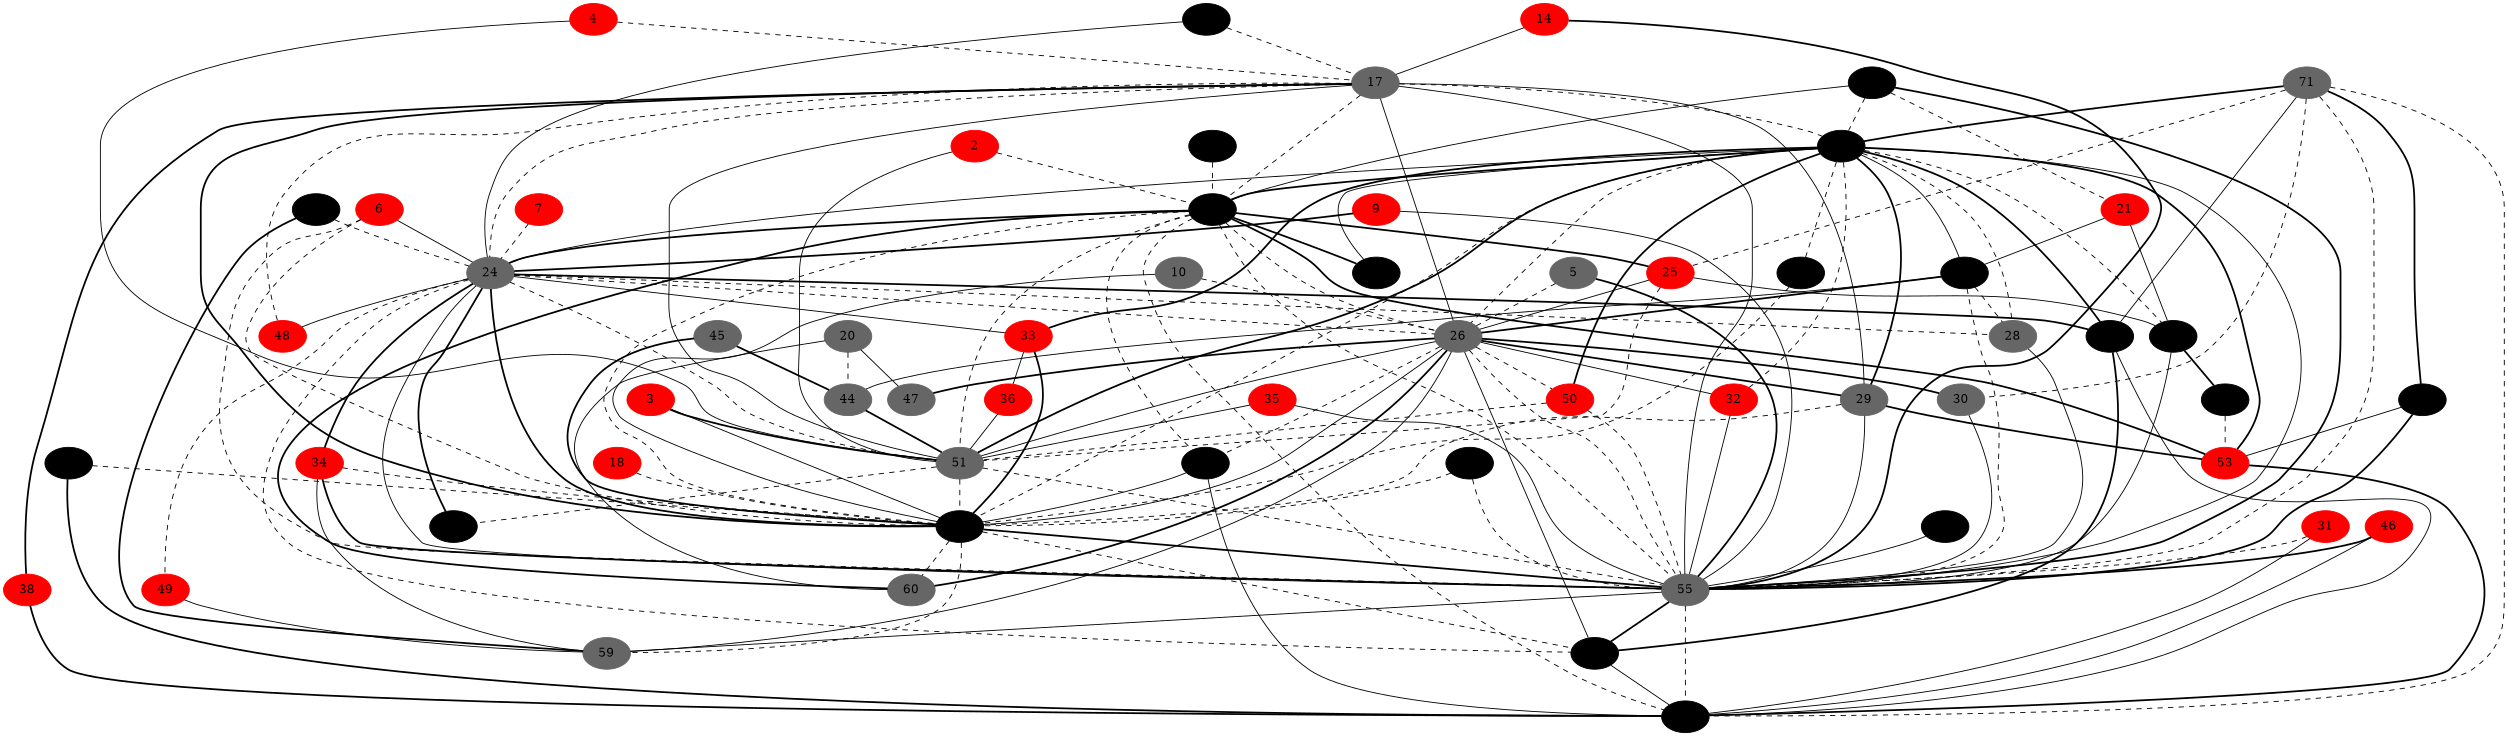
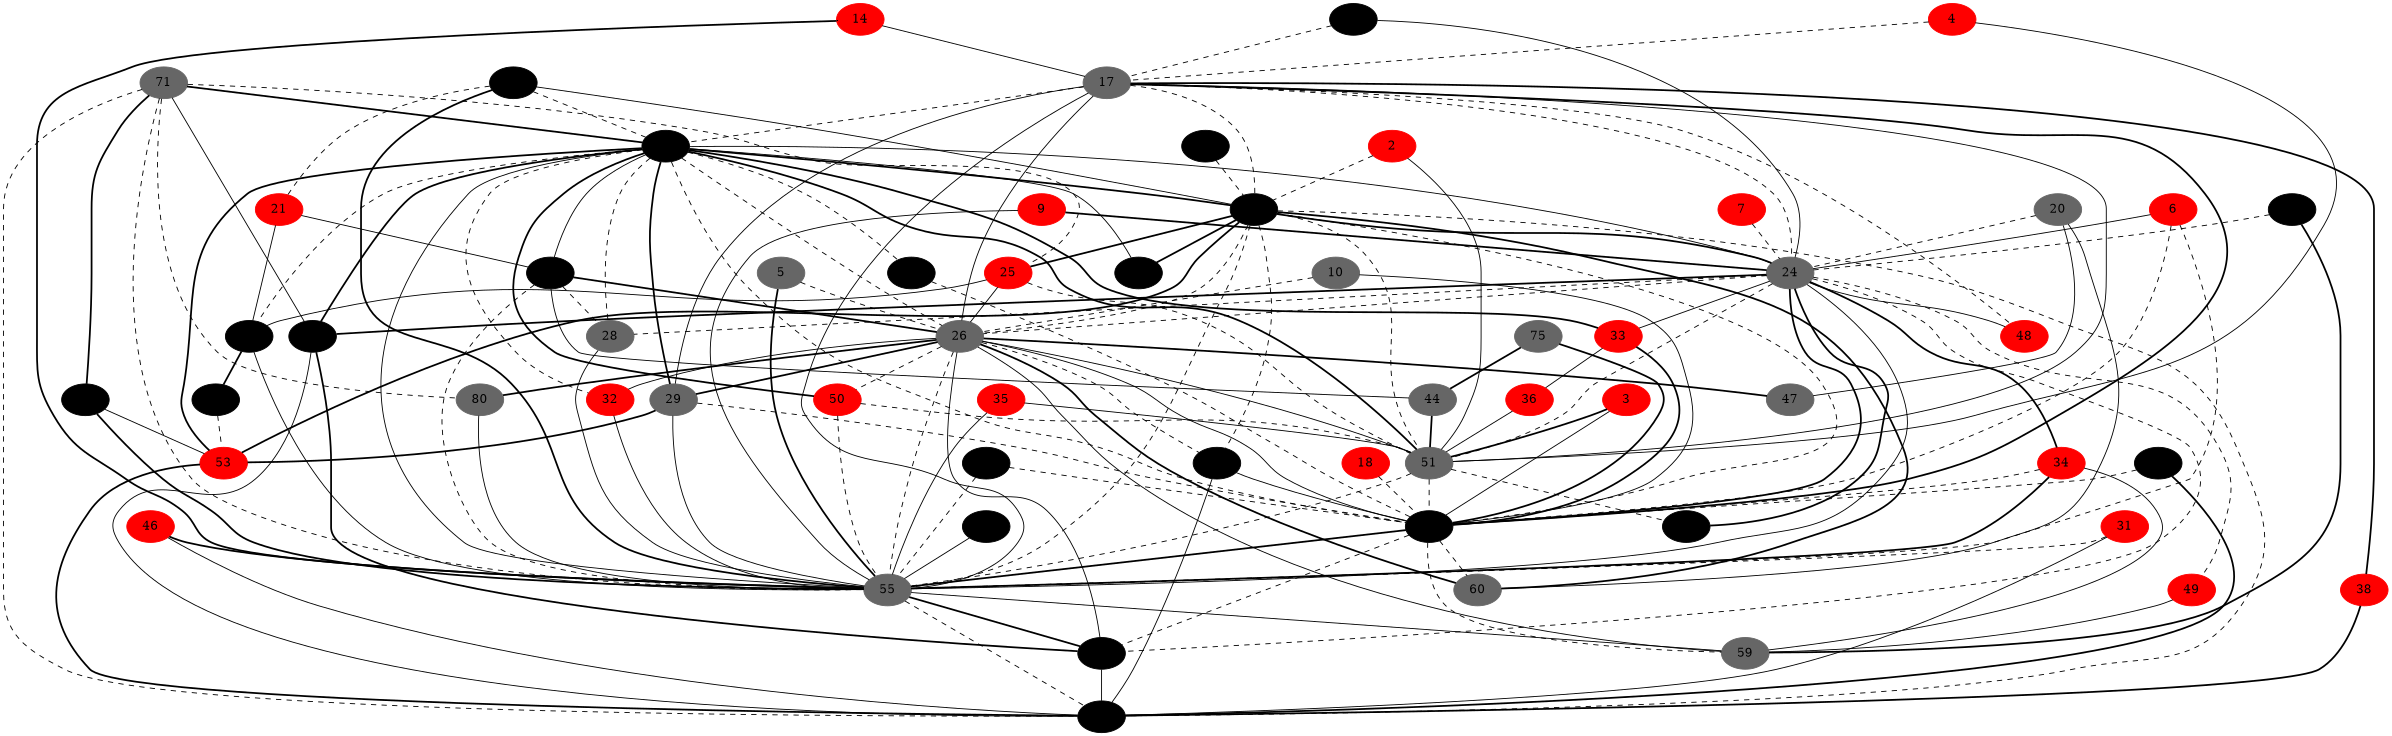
node "45": label "45" -> "75"
edge "20" -- "44": now "20" -- "24"
node "30": label "30" -> "80"
